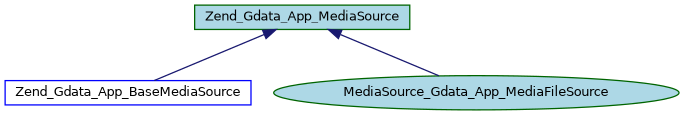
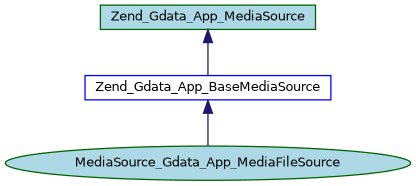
edge "MediaSource_Gdata_App_MediaFileSource" -> "Zend_Gdata_App_MediaSource": now "MediaSource_Gdata_App_MediaFileSource" -> "Zend_Gdata_App_BaseMediaSource"
